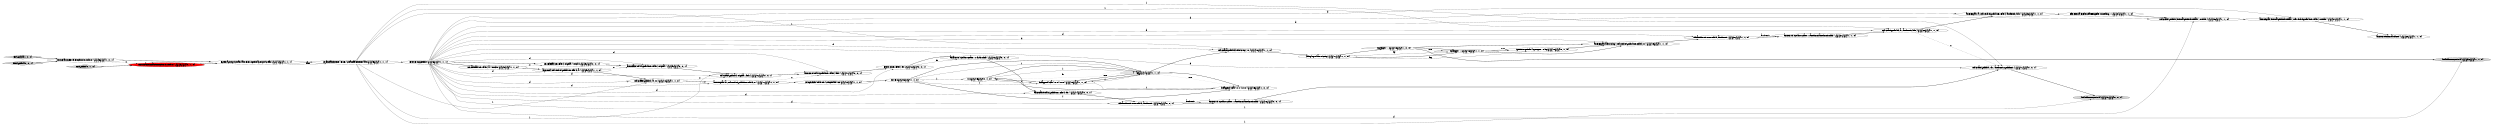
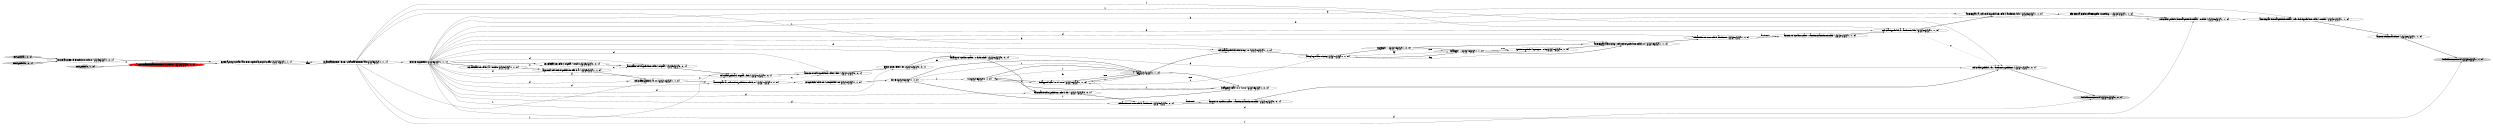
edge "log.length() > 0@@@18@@@['1', '0', '0']" -> "{Util.deleteRecursive(d)}@@@33@@@['1', '1', '0']": now "{assertTrue(external.delete())}@@@29@@@['1', '1', '0']" -> "{Util.deleteRecursive(d)}@@@33@@@['1', '1', '0']"
edge "int i = 0@@@13@@@['1', '1', '0']" -> "buf.append((char)('0' + (i % 10)))@@@15@@@['1', '1', '0']": now "String log = baos.toString()@@@17@@@['1', '1', '0']" -> "buf.append((char)('0' + (i % 10)))@@@15@@@['1', '1', '0']"
edge "File d = tmp.getRoot()@@@6@@@['1', '1', '1']" -> "{Util.deleteRecursive(d)}@@@19@@@['0', '0', '1']": label "l" -> "d"
